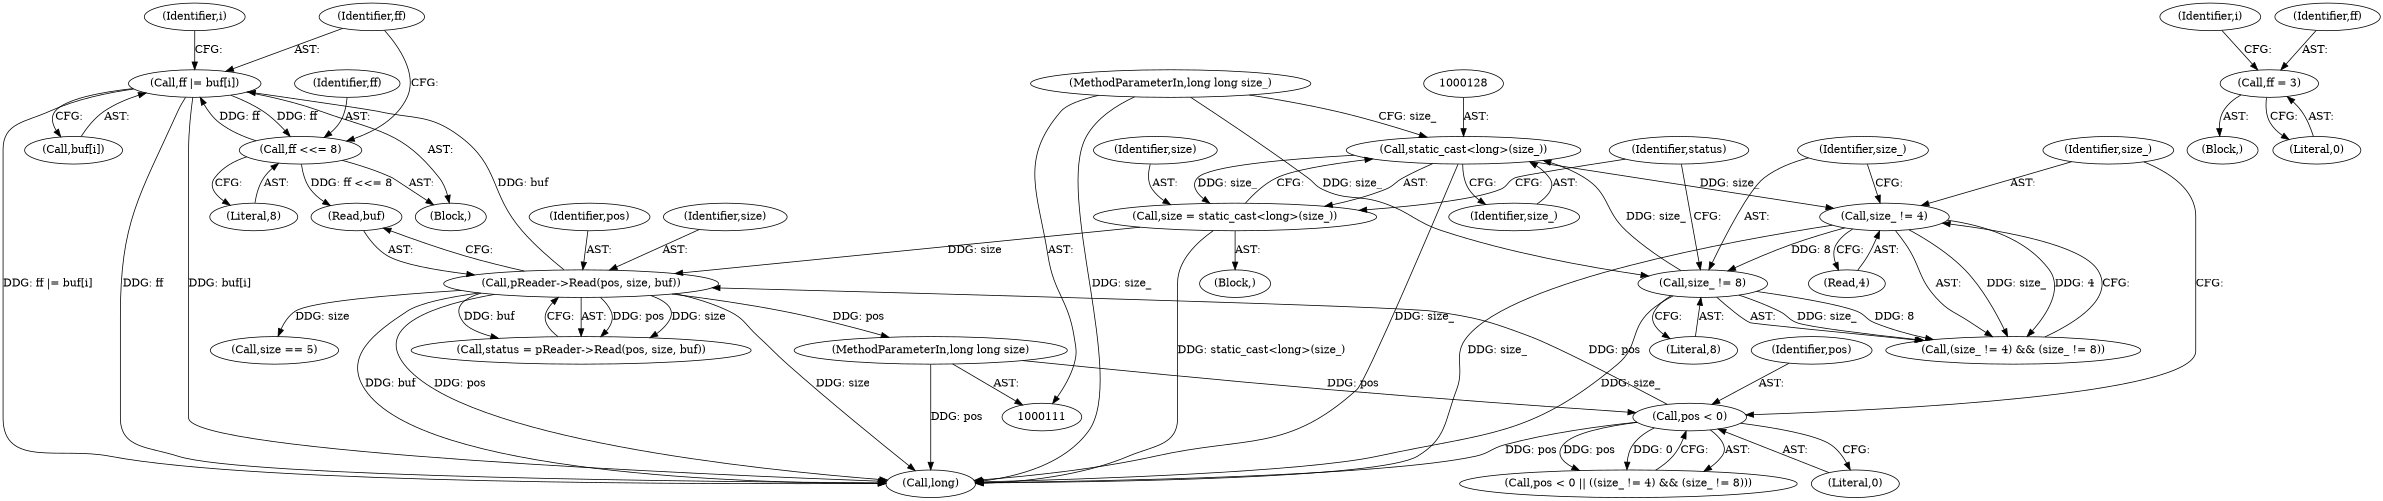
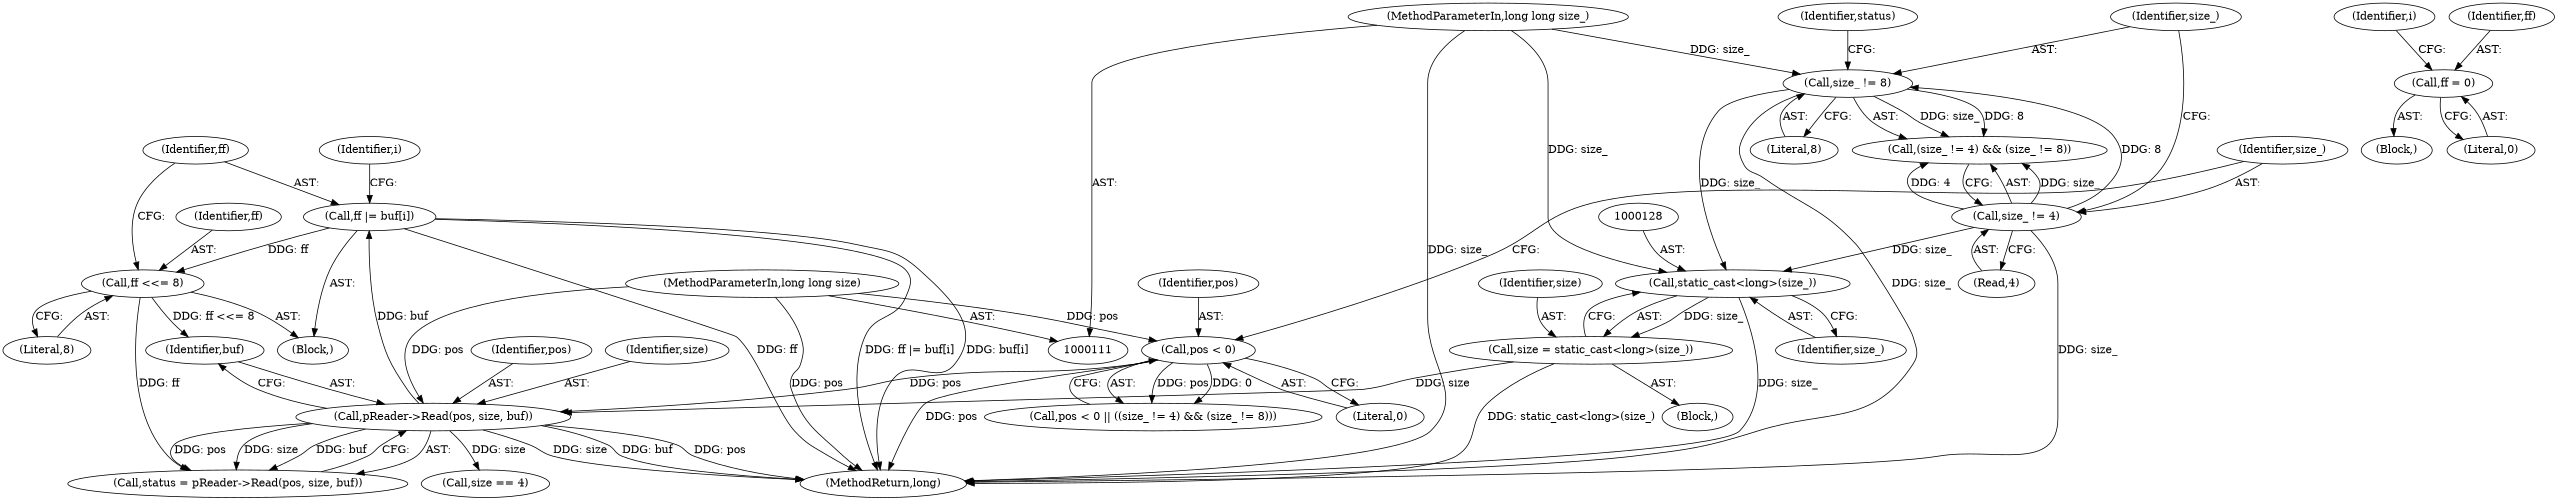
node "(Call,ff = 3)": label "(Call,ff = 3)" -> "(Call,ff = 0)"
edge "(MethodParameterIn,long long size_)" -> "(Call,static_cast<long>(size_))": label "CFG: size_" -> "DDG: size_"
edge "(Call,ff <<= 8)" -> "(Call,ff |= buf[i])": now "(Call,ff <<= 8)" -> "(Call,status = pReader->Read(pos, size, buf))"
node "(Call,buf[i])": removed
edge "(Call,static_cast<long>(size_))" -> "(Call,size_ != 4)": reversed
edge "(Identifier,status)" -> "(Call,size = static_cast<long>(size_))": removed, label "CFG:"
node "(Read,buf)": label "(Read,buf)" -> "(Identifier,buf)"
edge "(Call,pReader->Read(pos, size, buf))" -> "(MethodParameterIn,long long size)": reversed
node "(Call,size == 5)": label "(Call,size == 5)" -> "(Call,size == 4)"
node "(Call,long)": label "(Call,long)" -> "(MethodReturn,long)"
